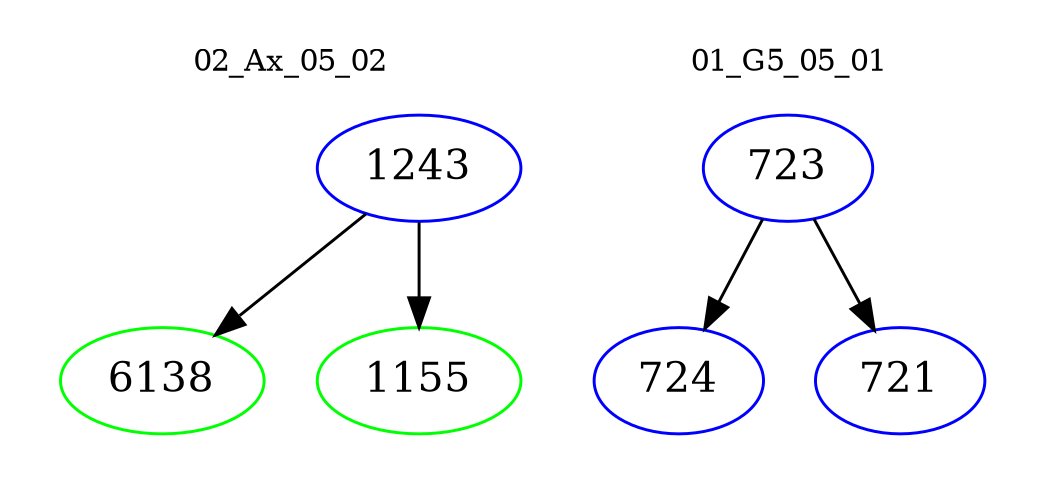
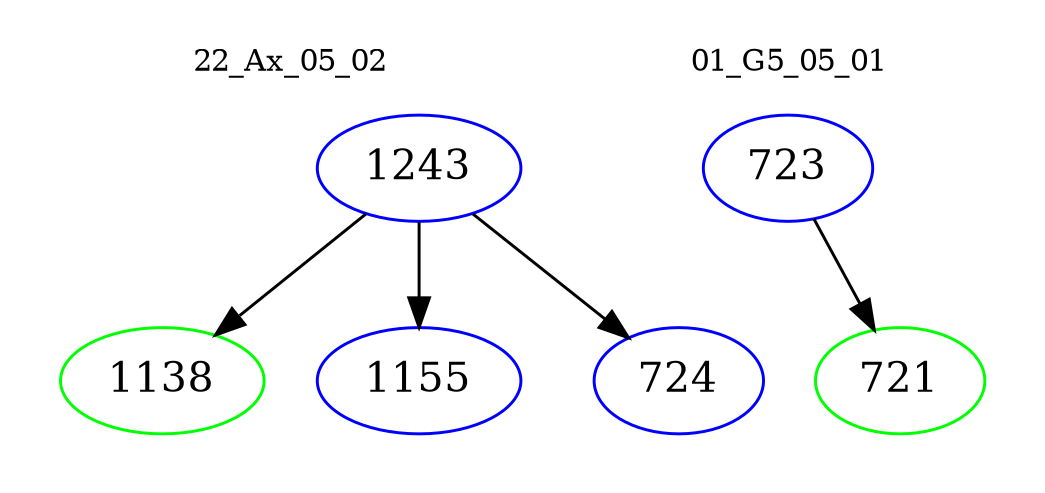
cluster "02_Ax_05_02": label "02_Ax_05_02" -> "22_Ax_05_02"
edge "723" -> "724": now "1243" -> "724"
node "6138": label "6138" -> "1138"
node "1155": color green -> blue
node "721": color blue -> green
